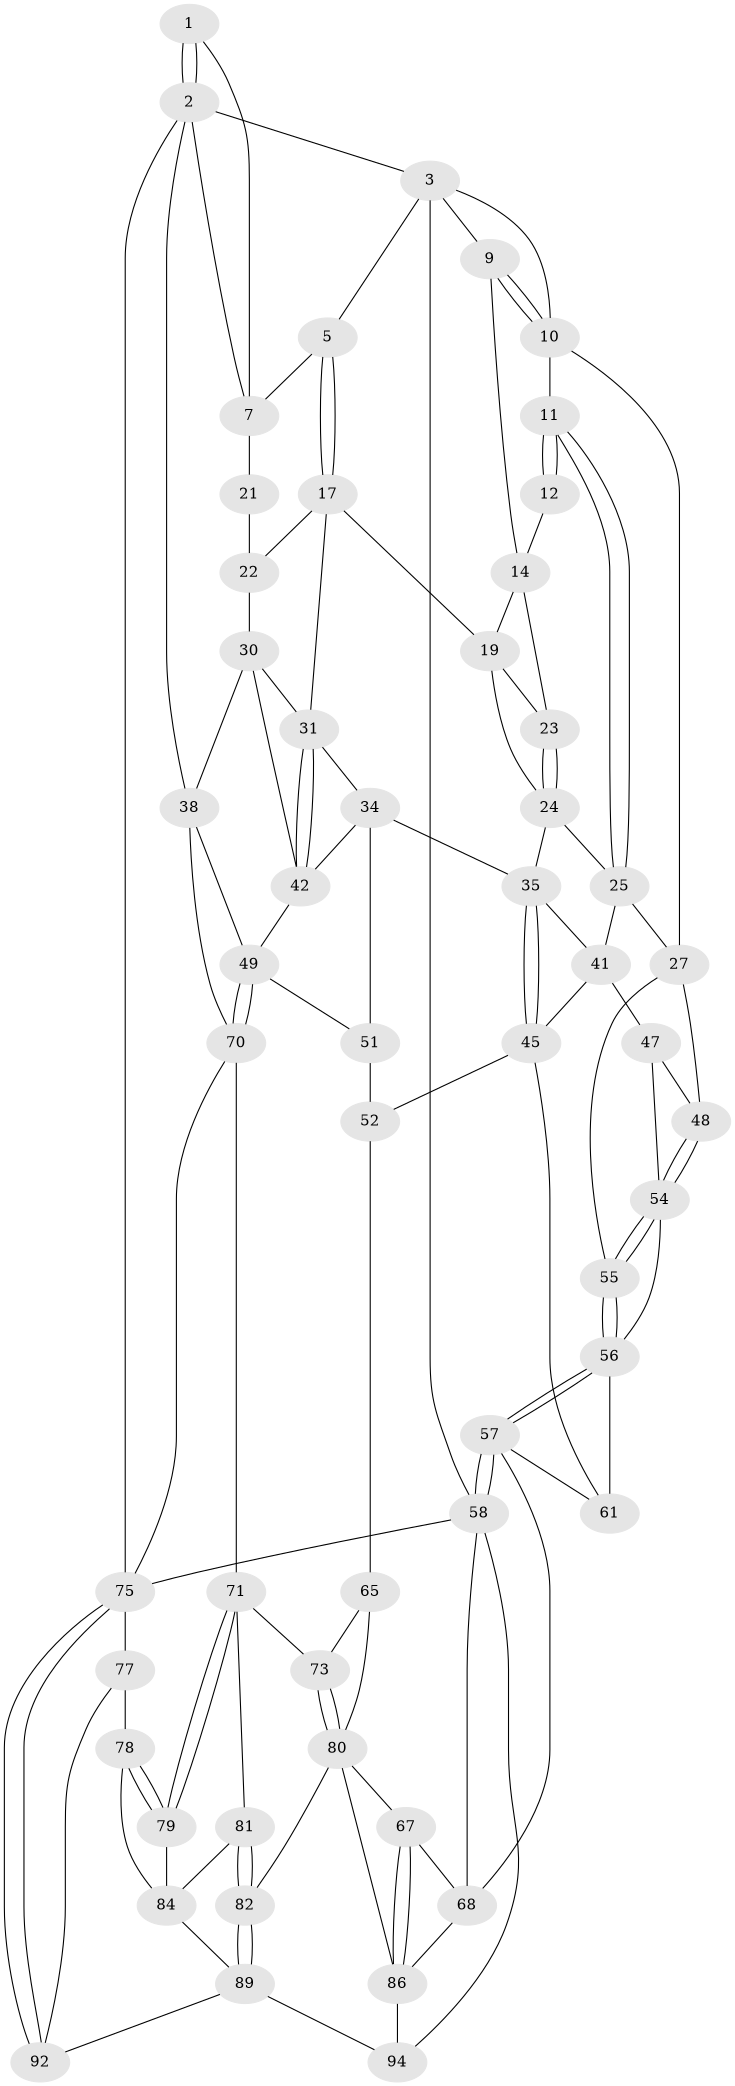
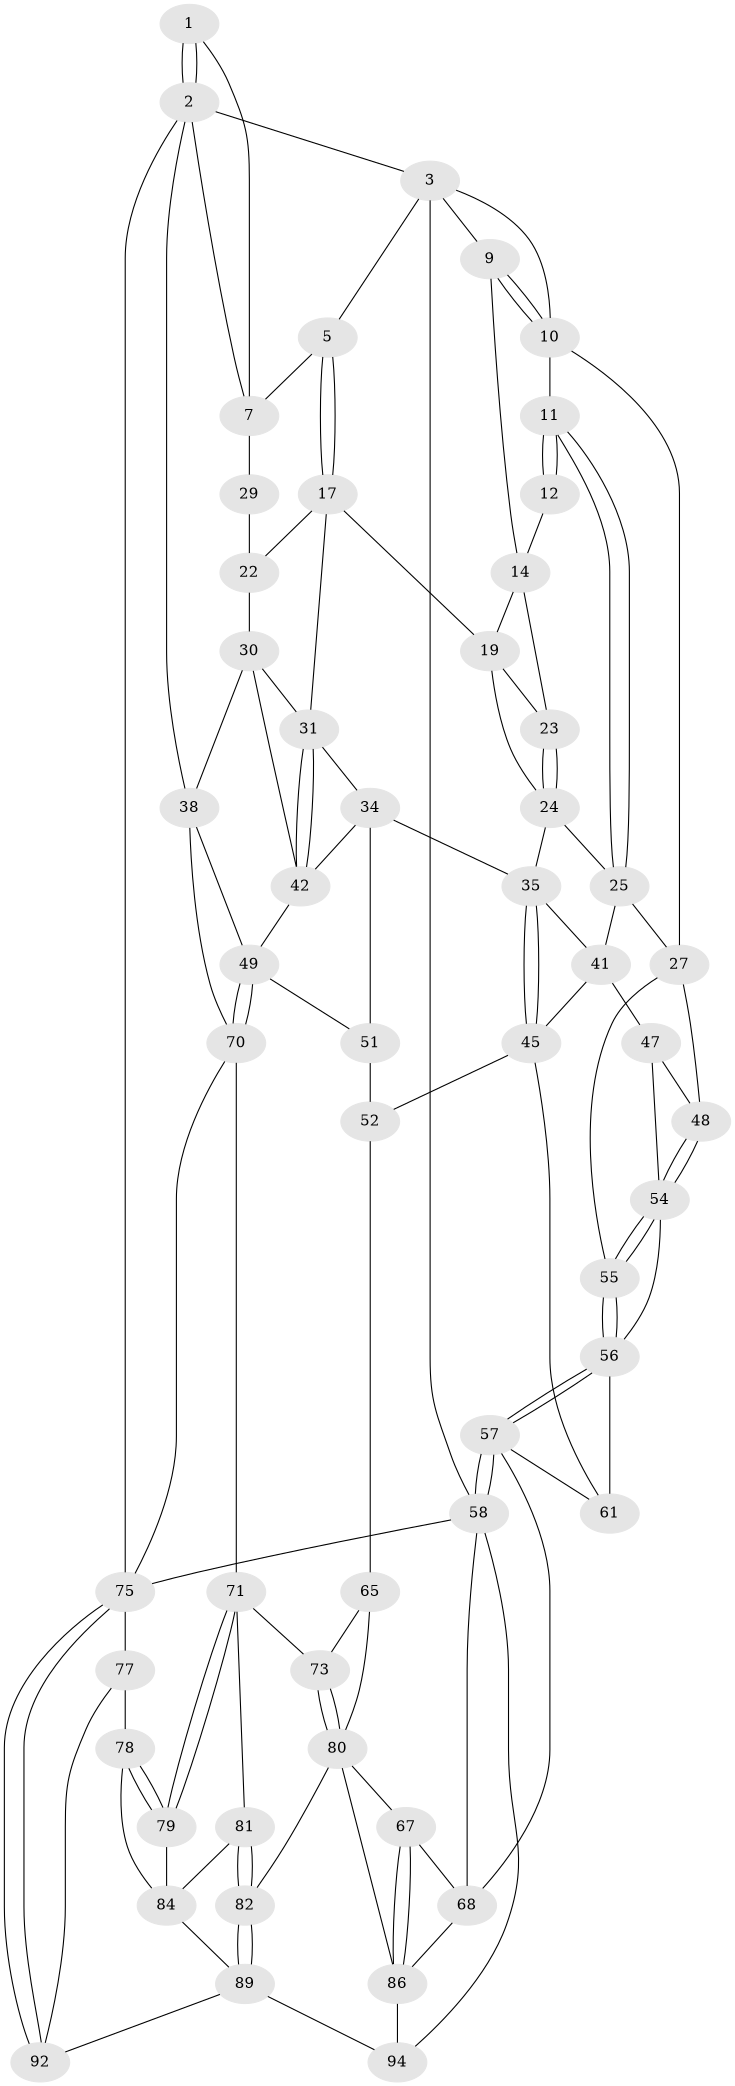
node "21": label "21" -> "29"
